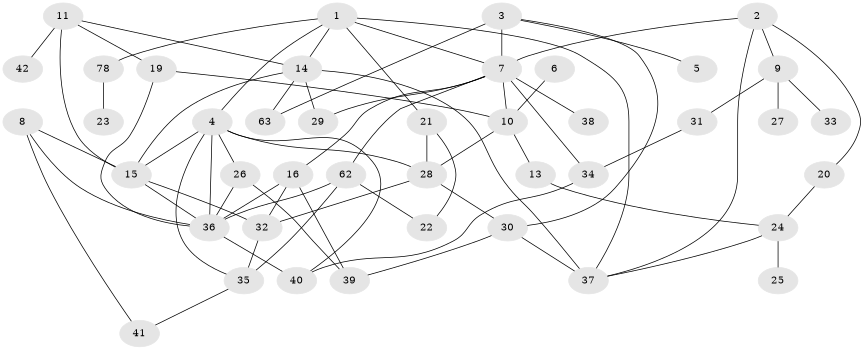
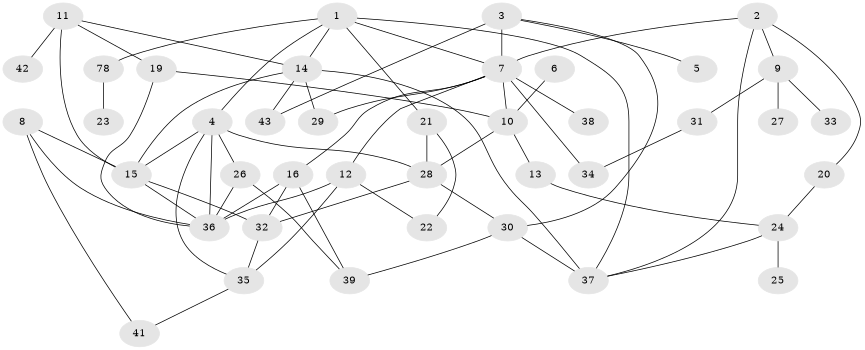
node "63": label "63" -> "43"
node "62": label "62" -> "12"
node "40": removed
